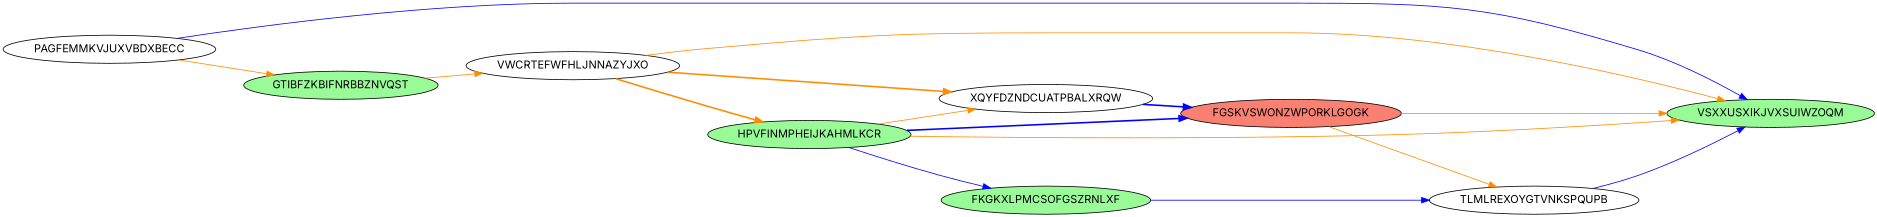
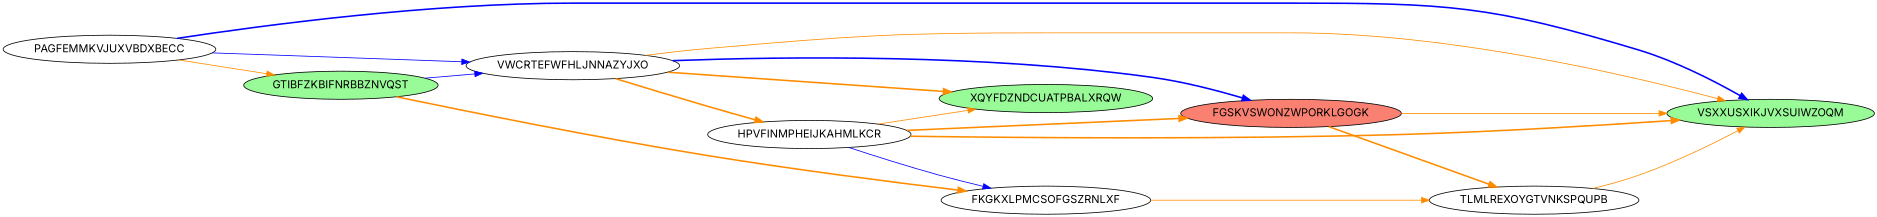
edge "PAGFEMMKVJUXVBDXBECC" -> "VSXXUSXIKJVXSUIWZOQM": style solid -> bold
edge "PAGFEMMKVJUXVBDXBECC" -> "VWCRTEFWFHLJNNAZYJXO": added
edge "GTIBFZKBIFNRBBZNVQST" -> "VWCRTEFWFHLJNNAZYJXO": color darkorange -> blue
node "XQYFDZNDCUATPBALXRQW": fillcolor white -> palegreen
edge "XQYFDZNDCUATPBALXRQW" -> "FGSKVSWONZWPORKLGOGK": now "VWCRTEFWFHLJNNAZYJXO" -> "FGSKVSWONZWPORKLGOGK"
edge "HPVFINMPHEIJKAHMLKCR" -> "FGSKVSWONZWPORKLGOGK": color blue -> darkorange
node "HPVFINMPHEIJKAHMLKCR": fillcolor palegreen -> white
edge "HPVFINMPHEIJKAHMLKCR" -> "VSXXUSXIKJVXSUIWZOQM": style solid -> bold
edge "GTIBFZKBIFNRBBZNVQST" -> "FKGKXLPMCSOFGSZRNLXF": added
edge "FGSKVSWONZWPORKLGOGK" -> "TLMLREXOYGTVNKSPQUPB": style solid -> bold
edge "TLMLREXOYGTVNKSPQUPB" -> "VSXXUSXIKJVXSUIWZOQM": color blue -> darkorange
node "FKGKXLPMCSOFGSZRNLXF": fillcolor palegreen -> white
edge "FKGKXLPMCSOFGSZRNLXF" -> "TLMLREXOYGTVNKSPQUPB": color blue -> darkorange
